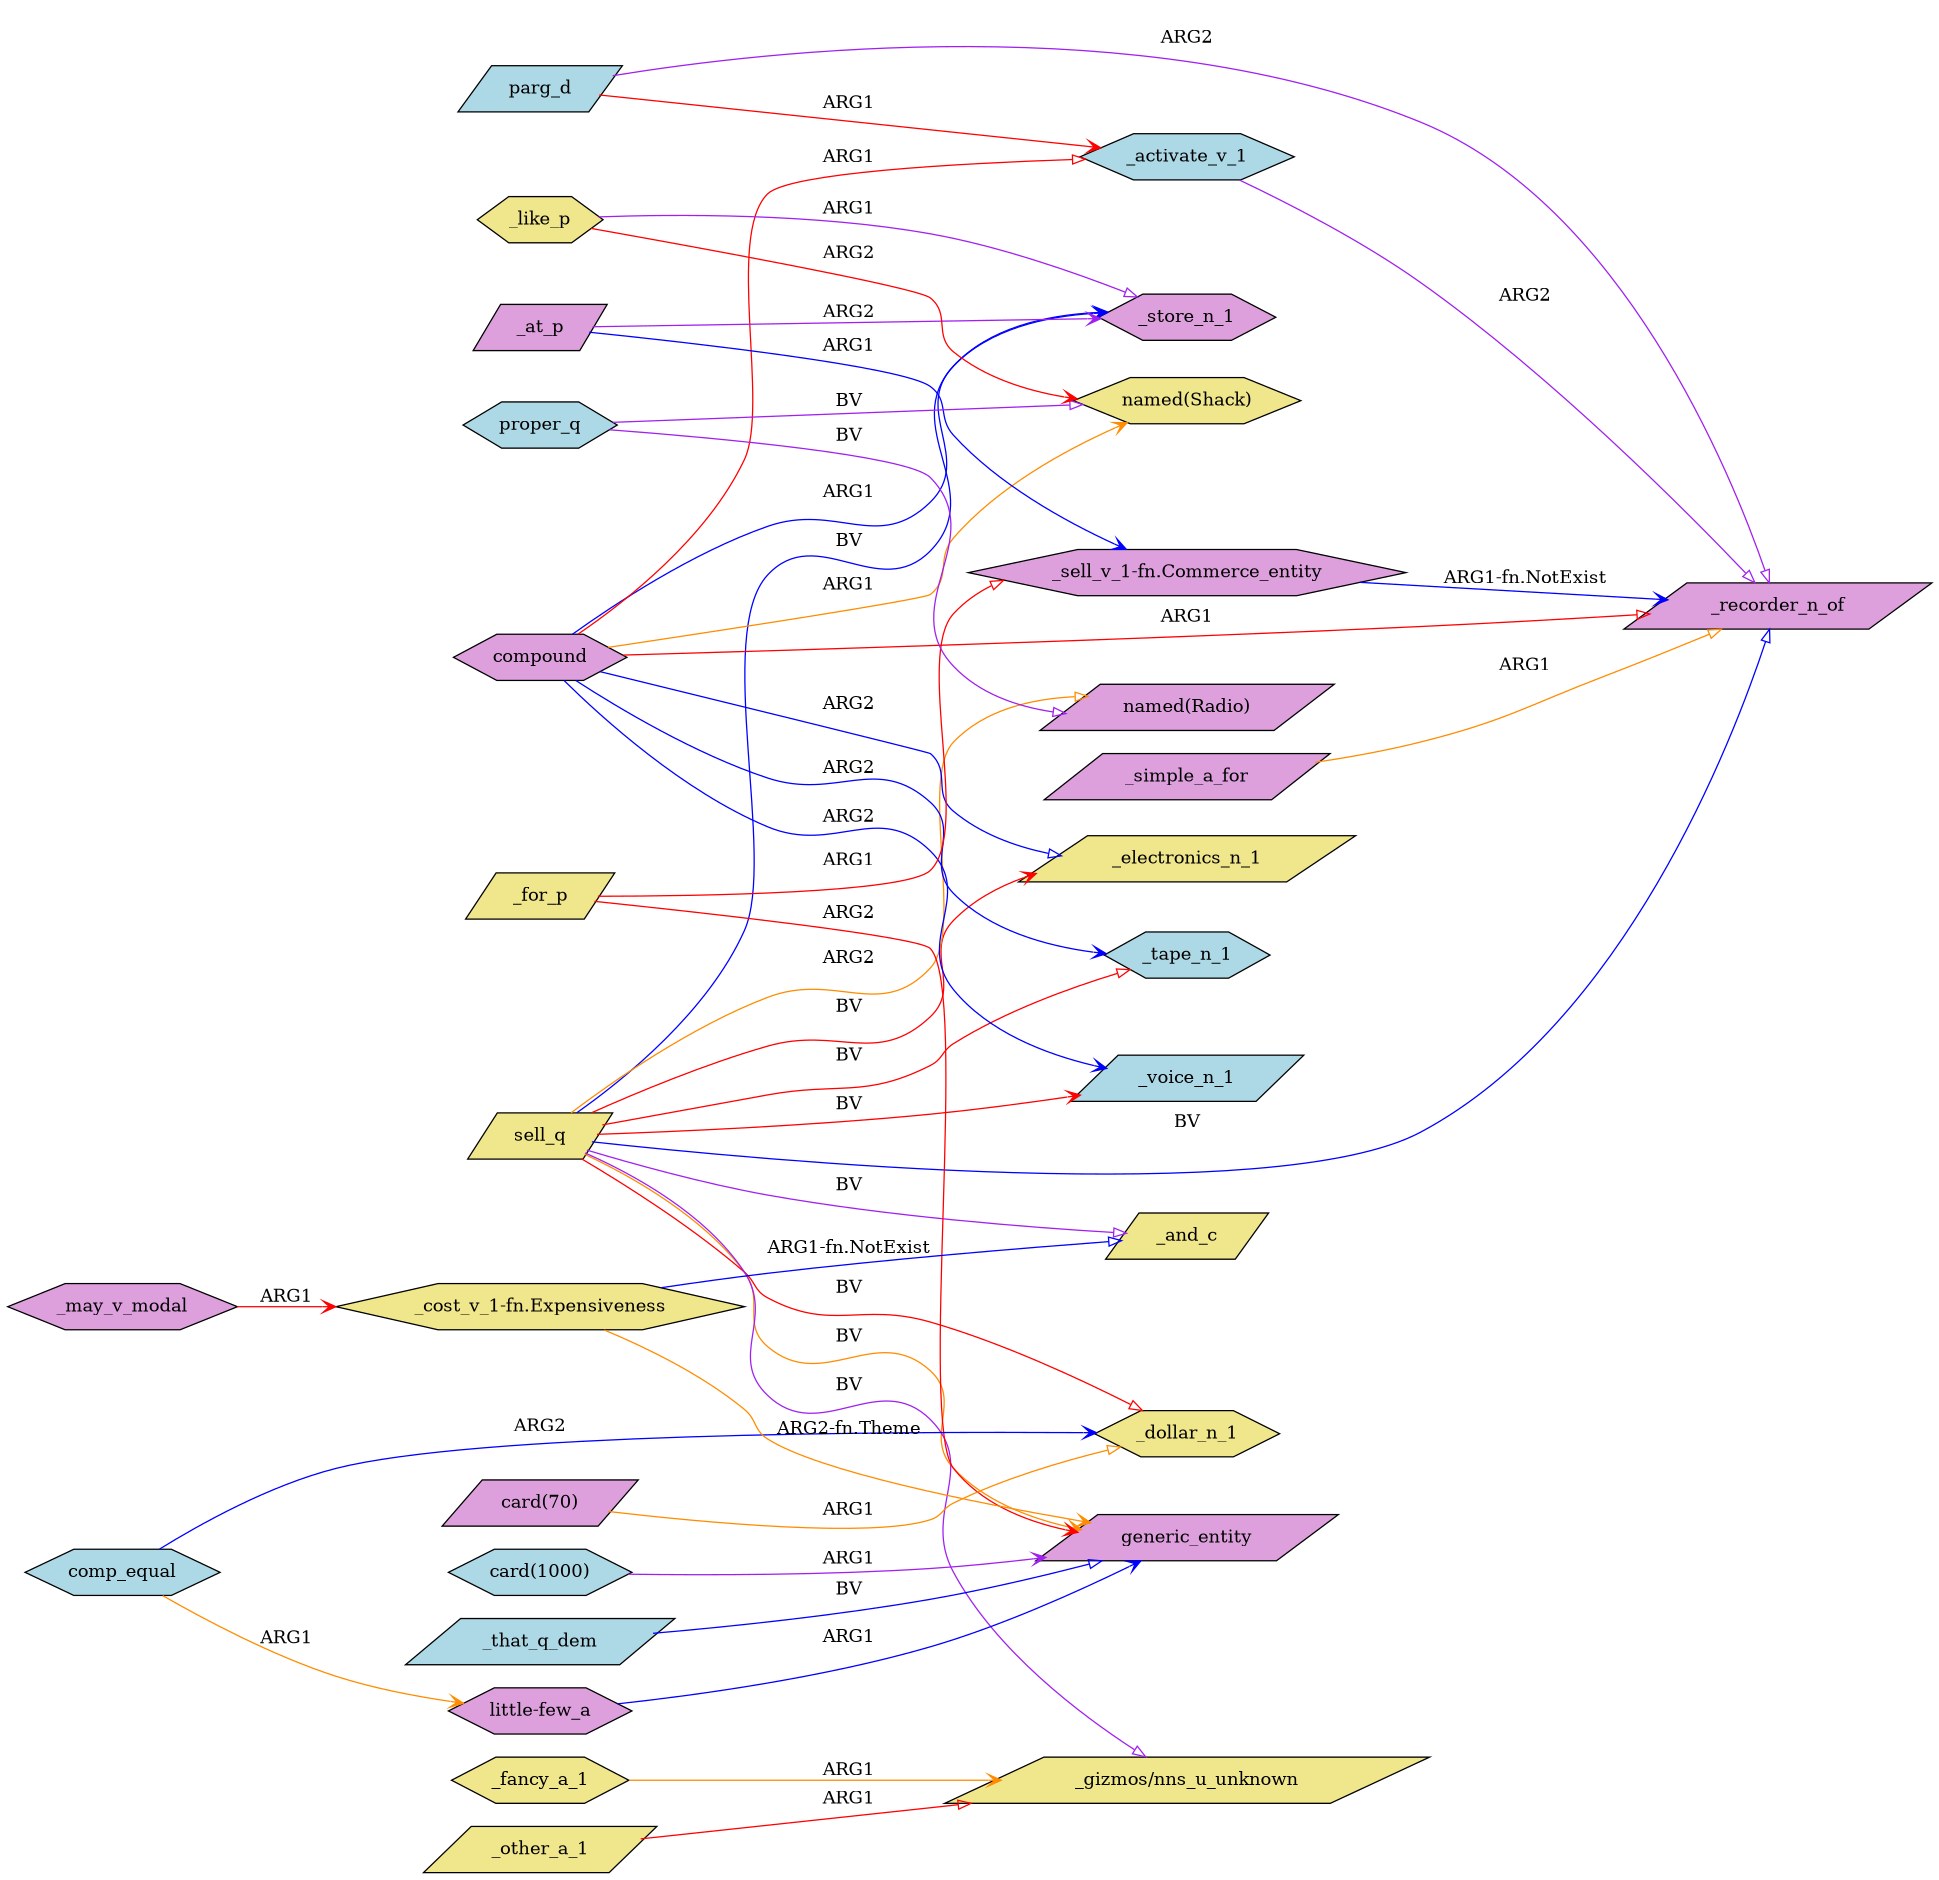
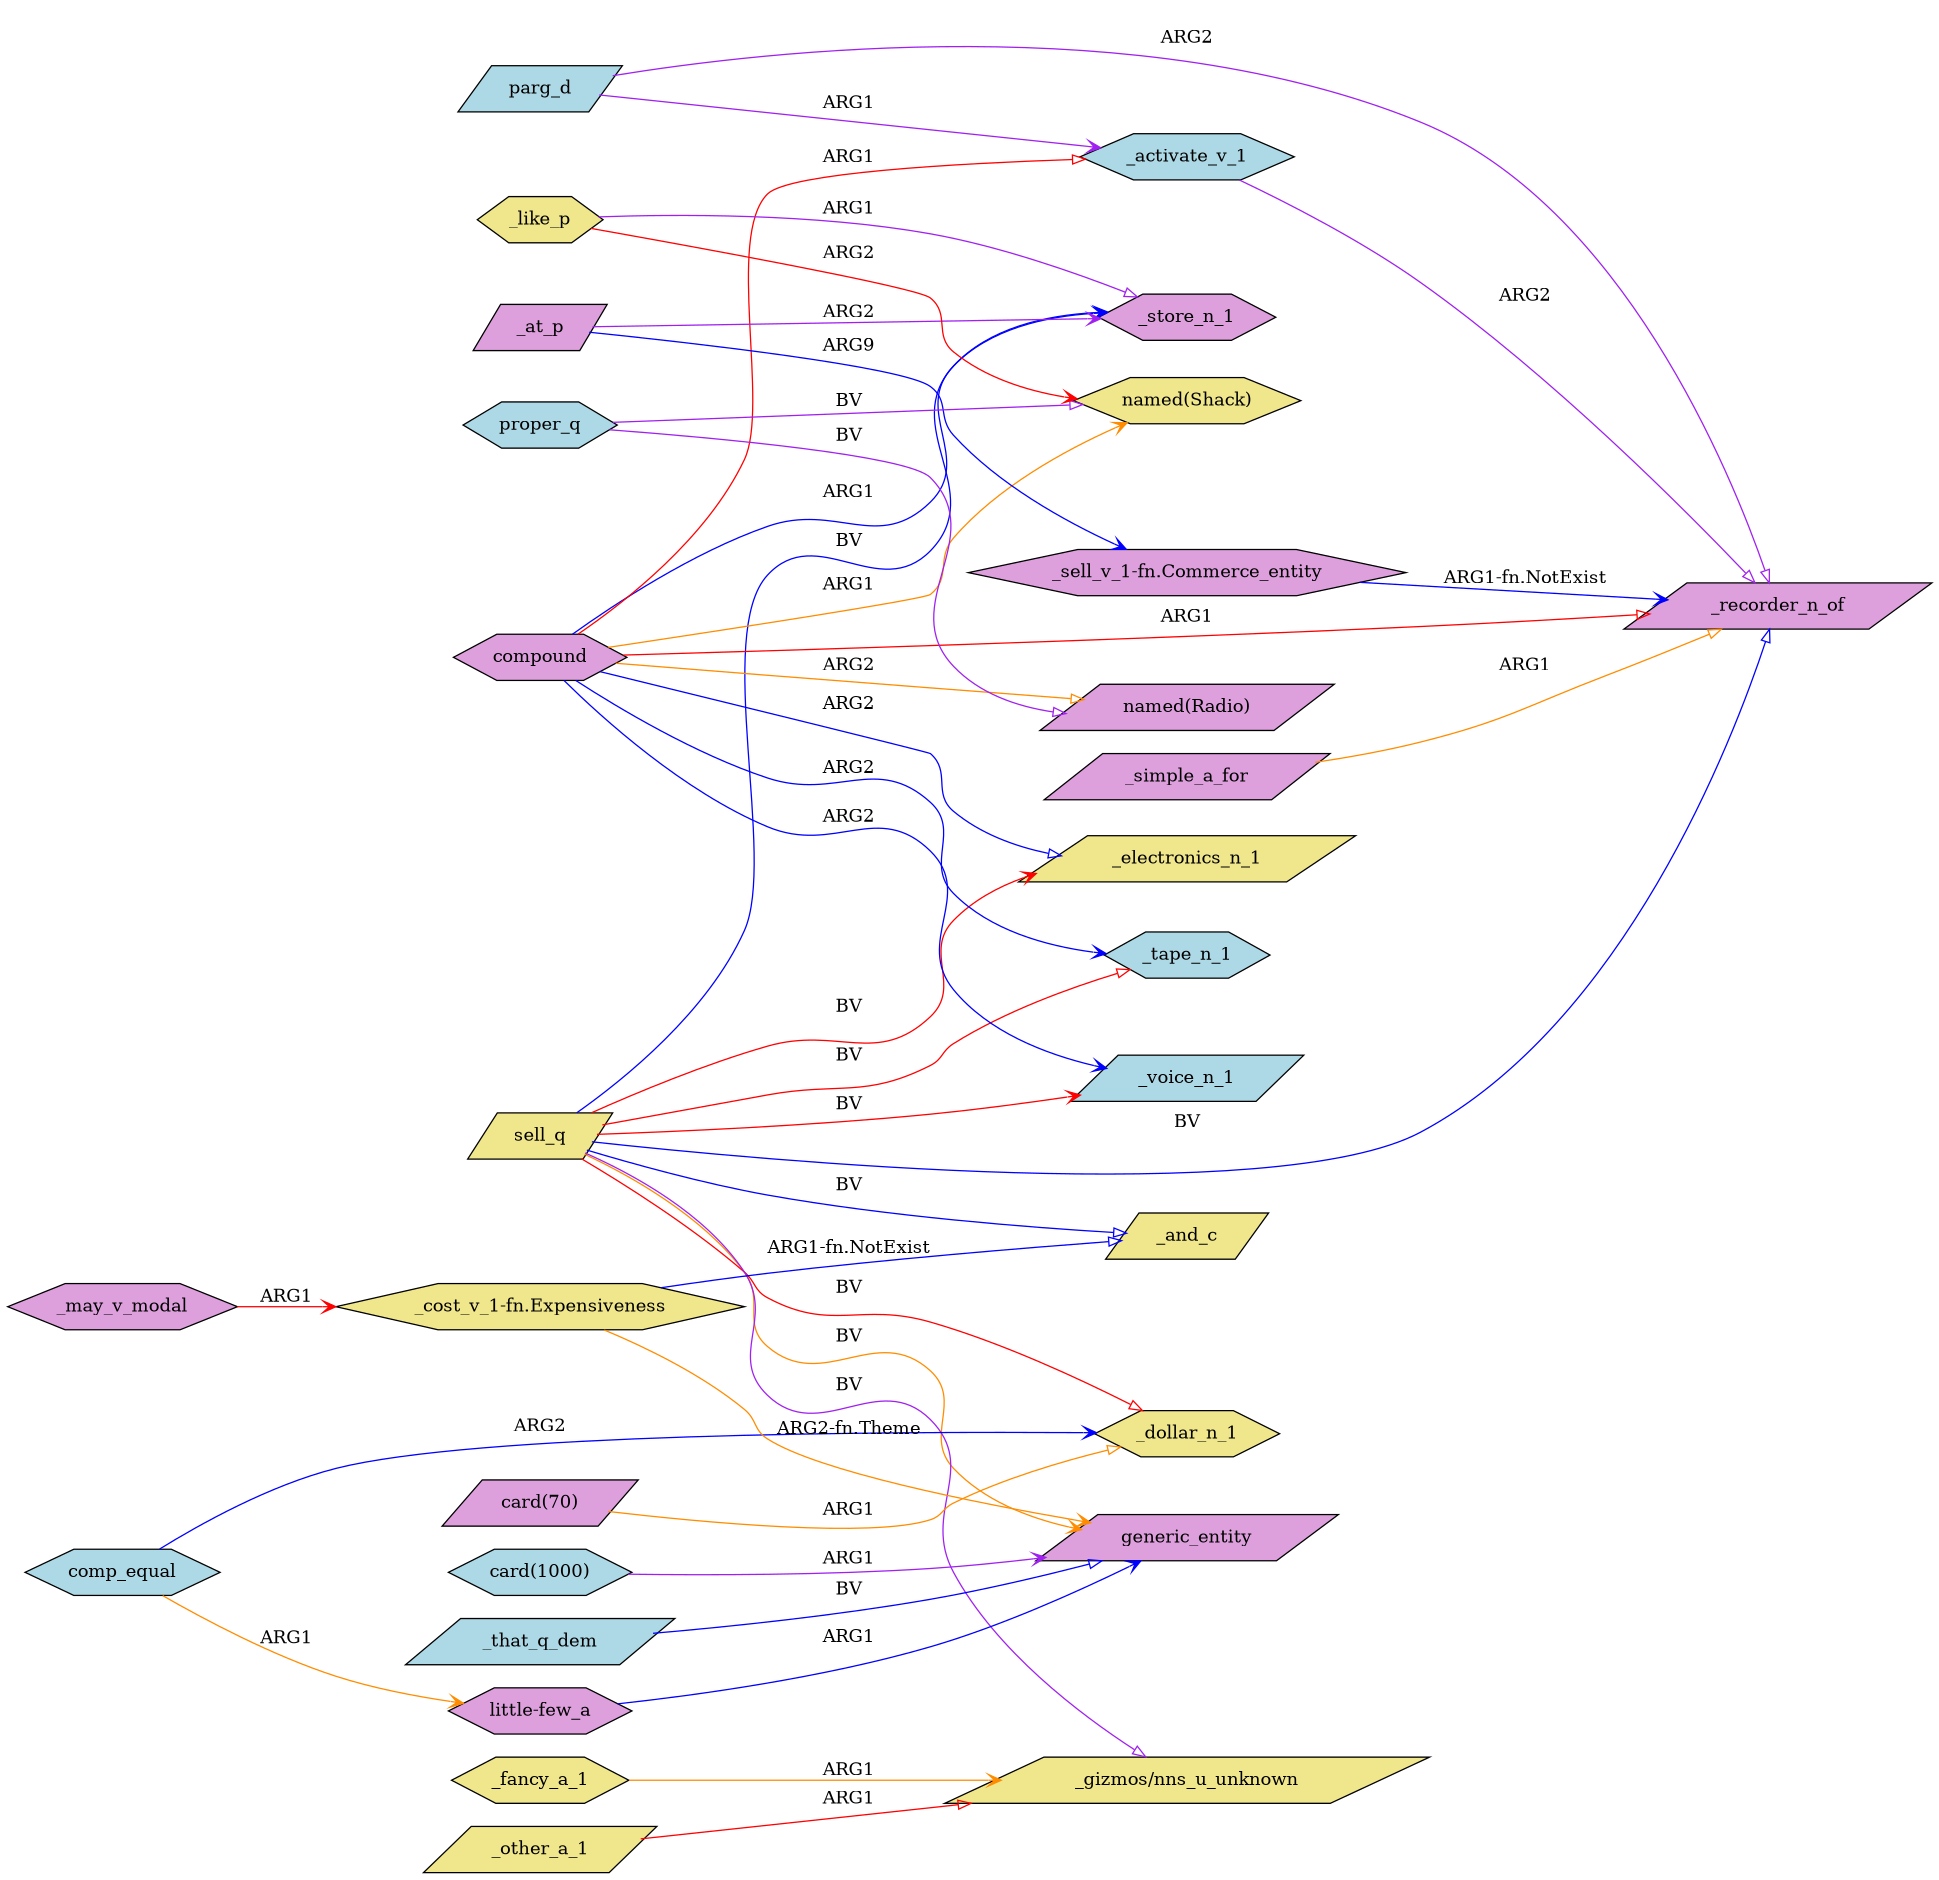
edge "parg_d" -> "_activate_v_1": color red -> purple
edge "_at_p" -> "_sell_v_1-fn.Commerce_entity": label "ARG1" -> "ARG9"
node "_for_p": removed
edge "sell_q" -> "named(Radio)": now "compound" -> "named(Radio)"
edge "sell_q" -> "_and_c": color purple -> blue
